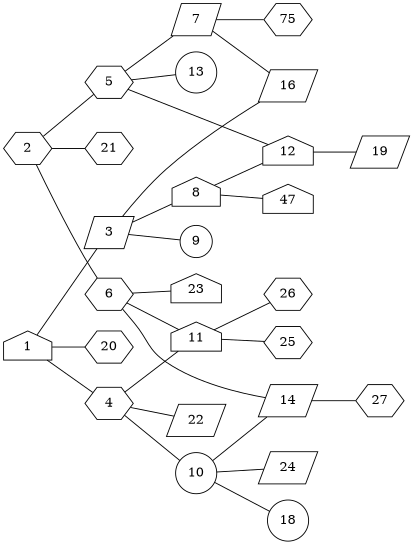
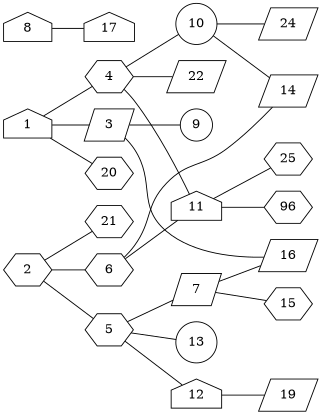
node "75": label "75" -> "15"
edge "12" -- "8": removed
node "47": label "47" -> "17"
edge "8" -- "3": removed
node "23": removed
node "26": label "26" -> "96"
node "27": removed
node "18": removed
